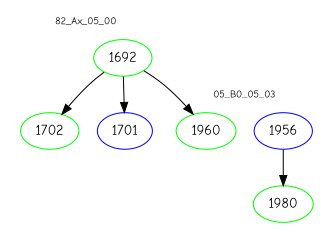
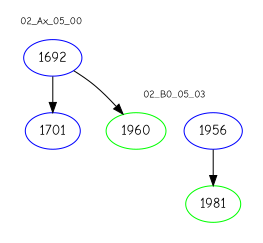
cluster "82_Ax_05_00": label "82_Ax_05_00" -> "02_Ax_05_00"
node "1692": color green -> blue
cluster "05_B0_05_03": label "05_B0_05_03" -> "02_B0_05_03"
node "1702": removed
node "1980": label "1980" -> "1981"
